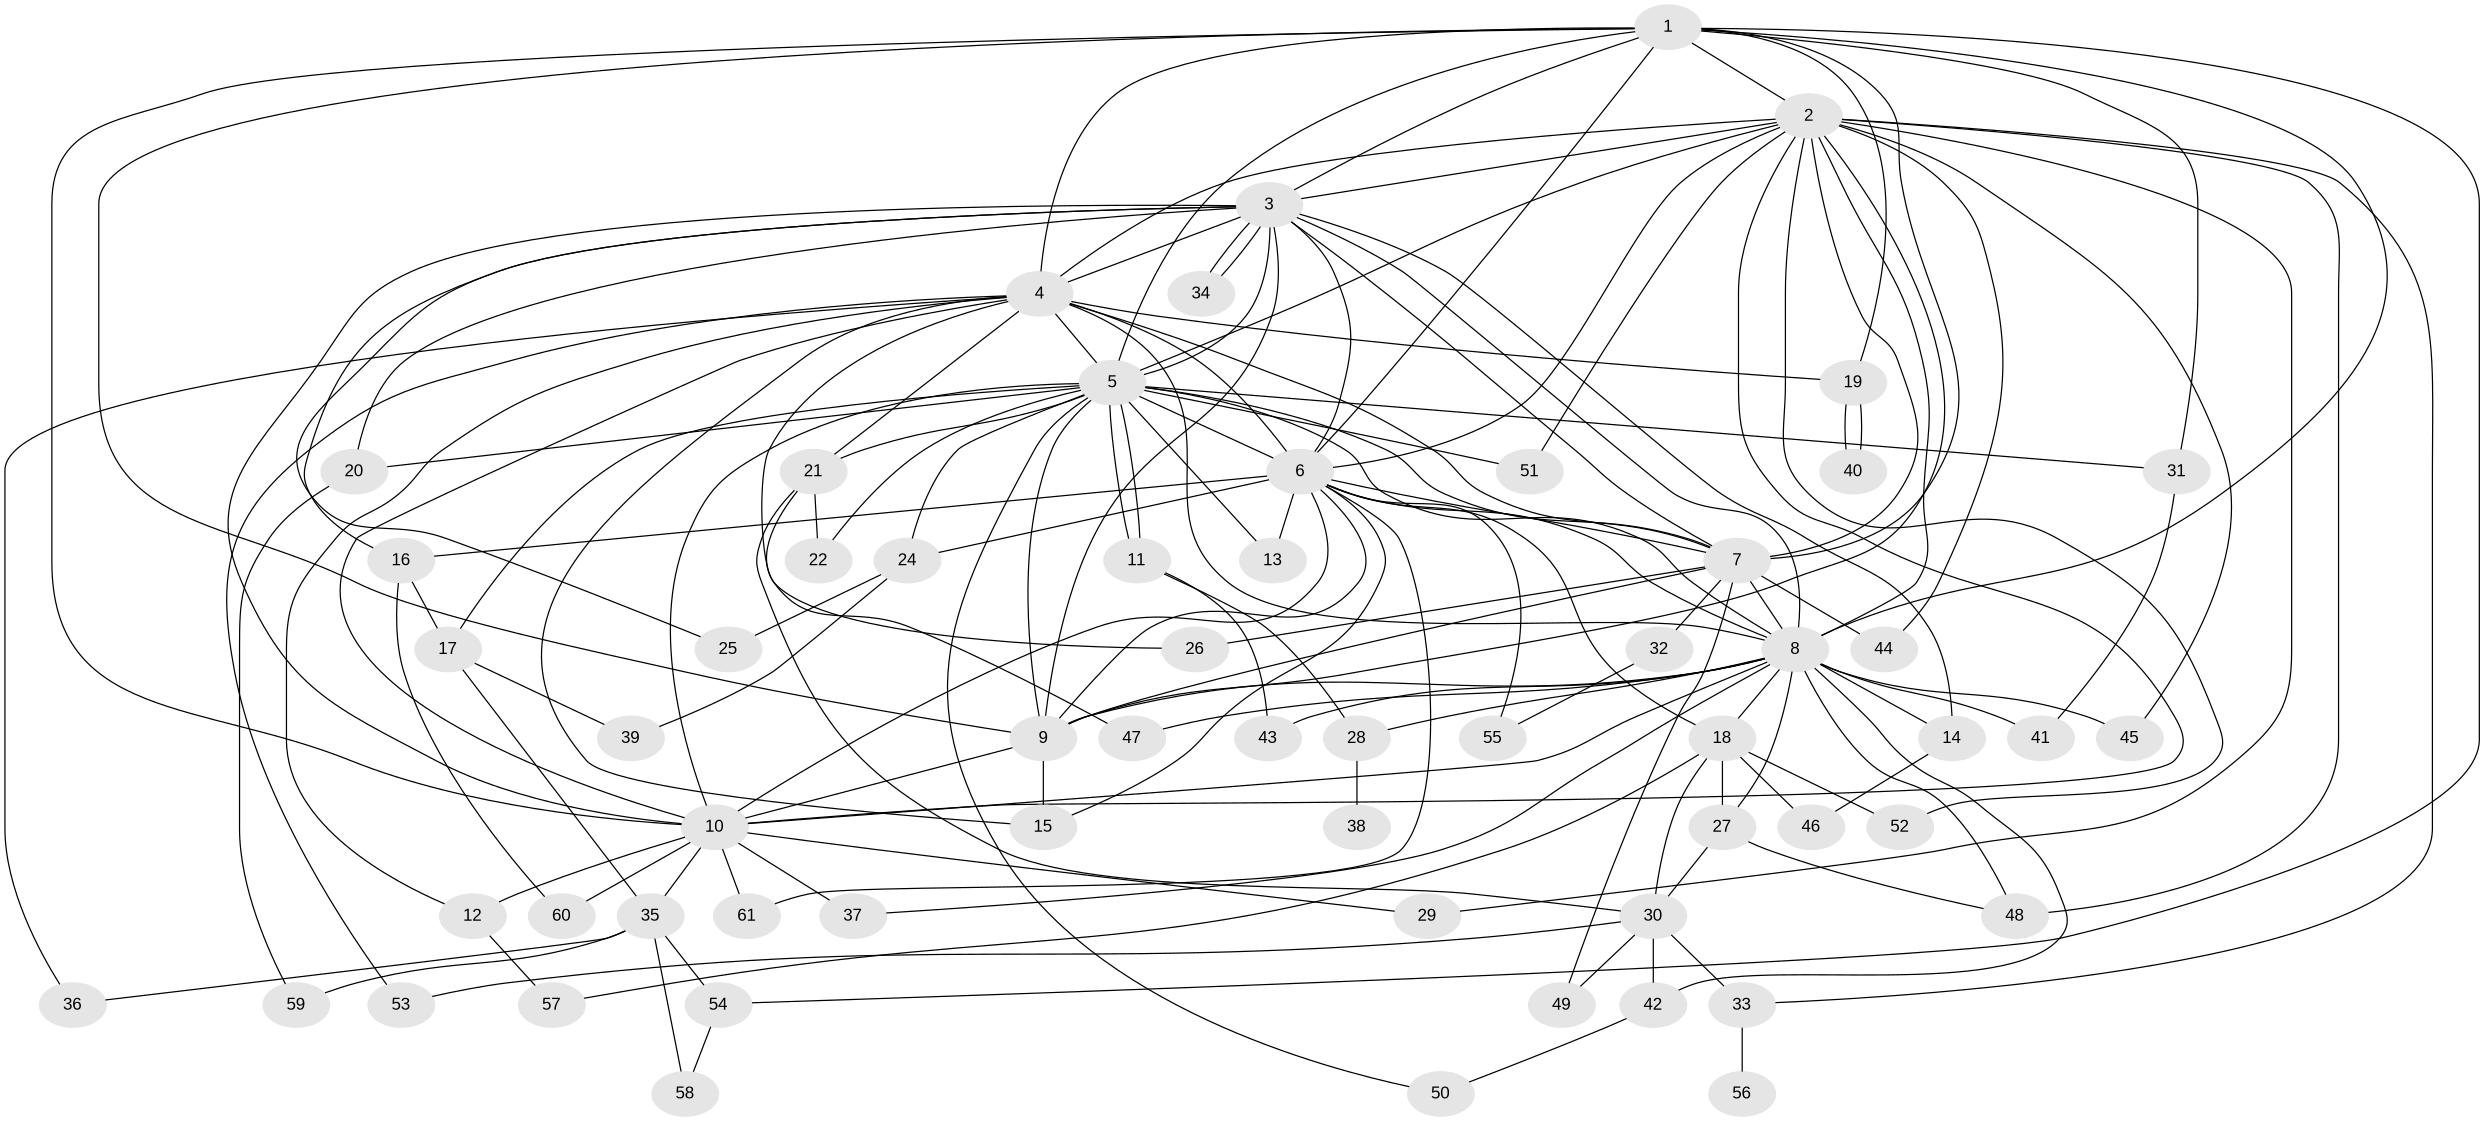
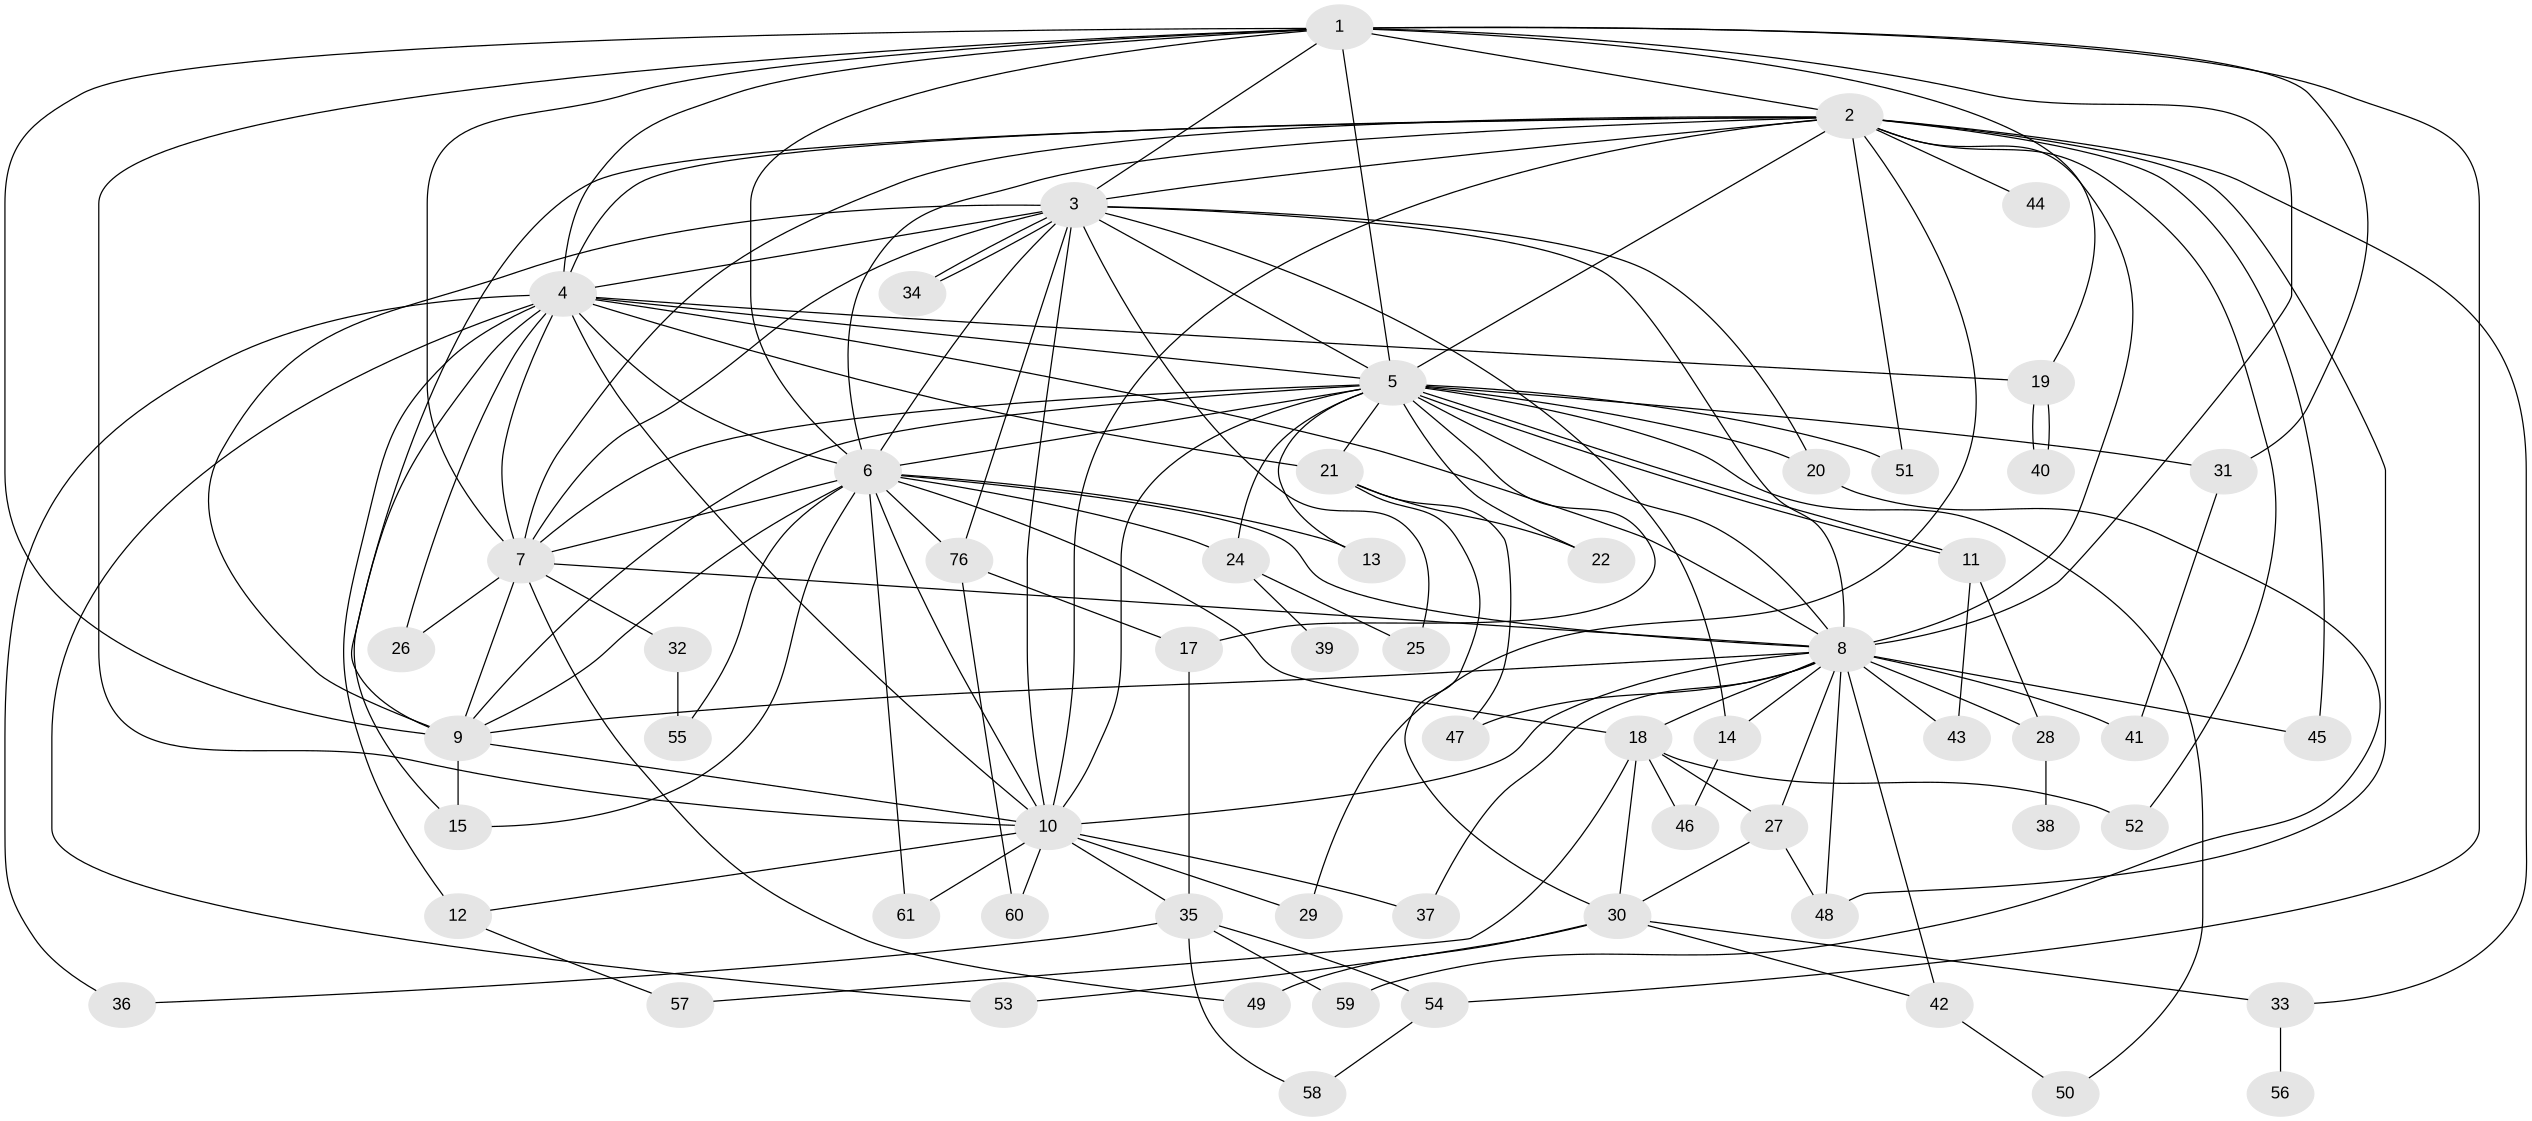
node "16": label "16" -> "76"
edge "7" -- "44": removed
edge "17" -- "39": removed
